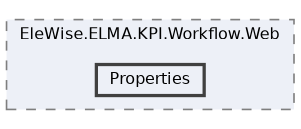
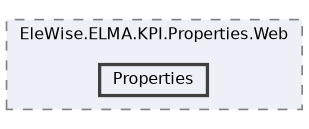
cluster "EleWise.ELMA.KPI.Workflow.Web": label "EleWise.ELMA.KPI.Workflow.Web" -> "EleWise.ELMA.KPI.Properties.Web"
